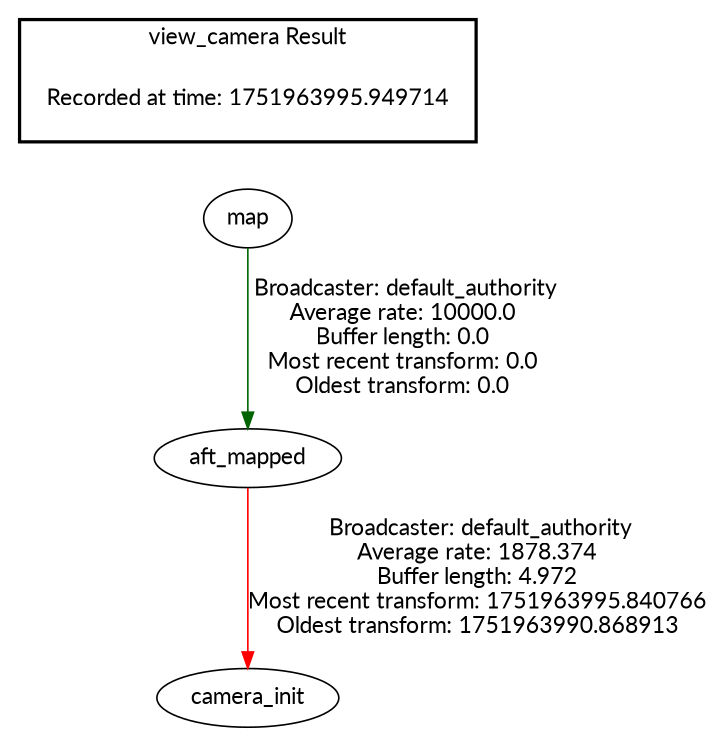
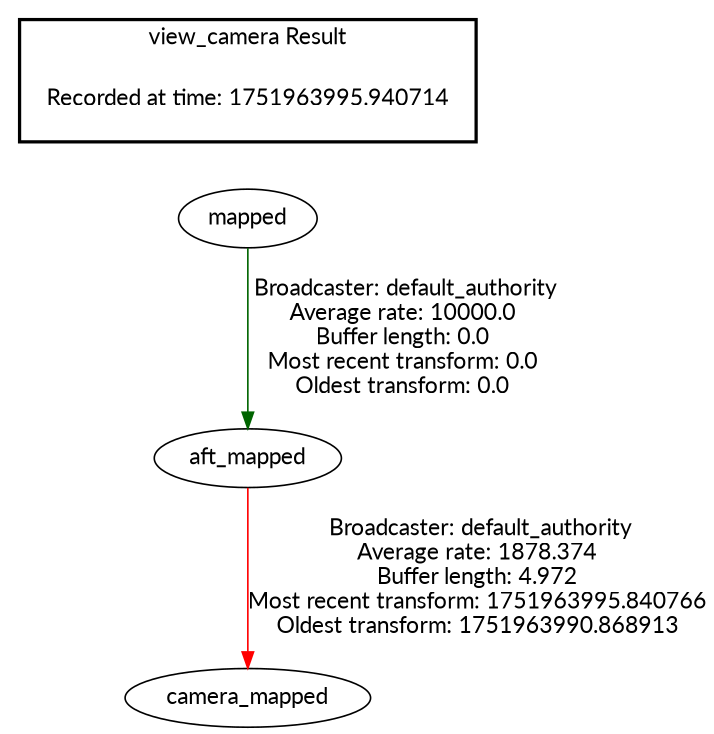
node "Recorded at time: 1751963995.949714": label "Recorded at time: 1751963995.949714" -> "Recorded at time: 1751963995.940714"
node "map": label "map" -> "mapped"
node "camera_init": label "camera_init" -> "camera_mapped"
